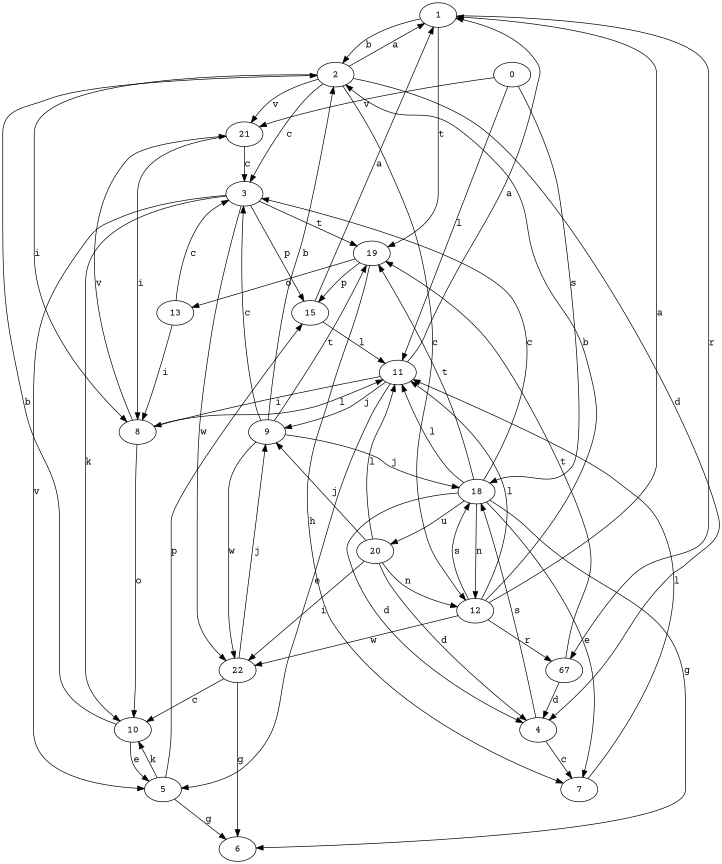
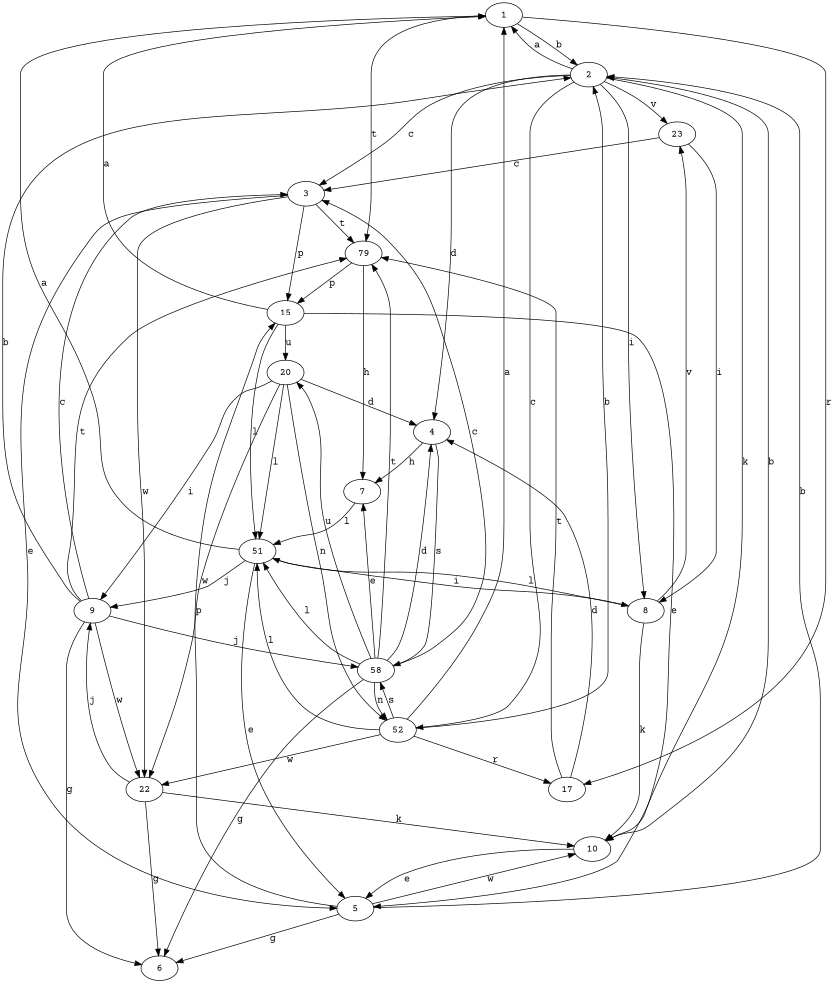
node "0": removed
node "21": label "21" -> "23"
node "19": label "19" -> "79"
node "13": removed
edge "15" -> "20": added, label "u"
node "11": label "11" -> "51"
edge "3" -> "10": now "2" -> "10"
edge "3" -> "5": label "v" -> "e"
edge "20" -> "9": label "j" -> "i"
node "18": label "18" -> "58"
edge "15" -> "5": added, label "e"
edge "8" -> "10": label "o" -> "k"
edge "20" -> "22": label "i" -> "w"
node "12": label "12" -> "52"
edge "5" -> "2": added, label "b"
node "67": label "67" -> "17"
edge "22" -> "10": label "c" -> "k"
edge "5" -> "10": label "k" -> "w"
edge "4" -> "7": label "c" -> "h"
edge "9" -> "6": added, label "g"
